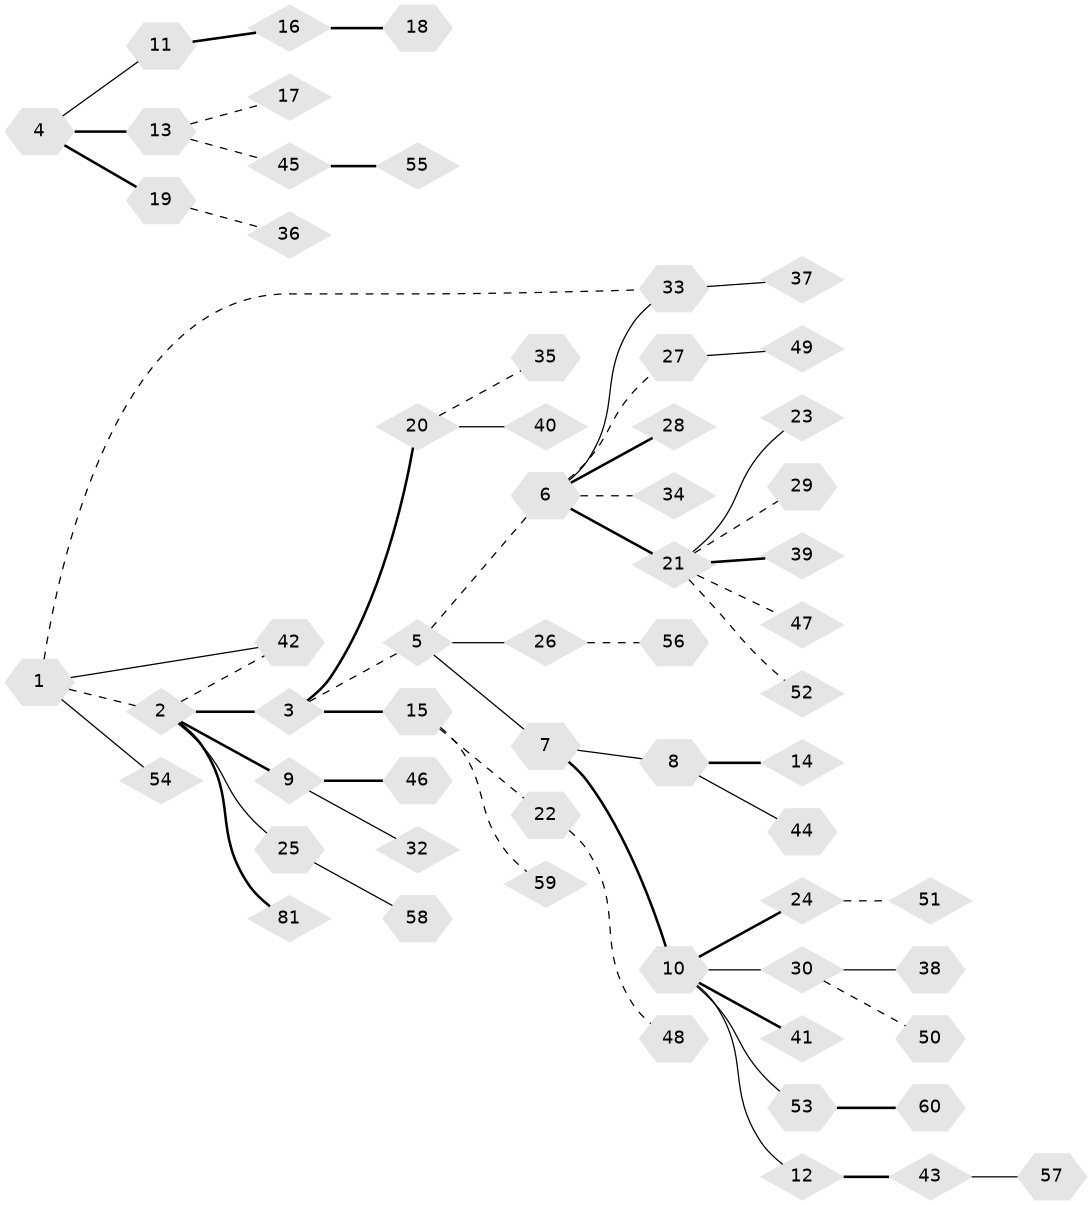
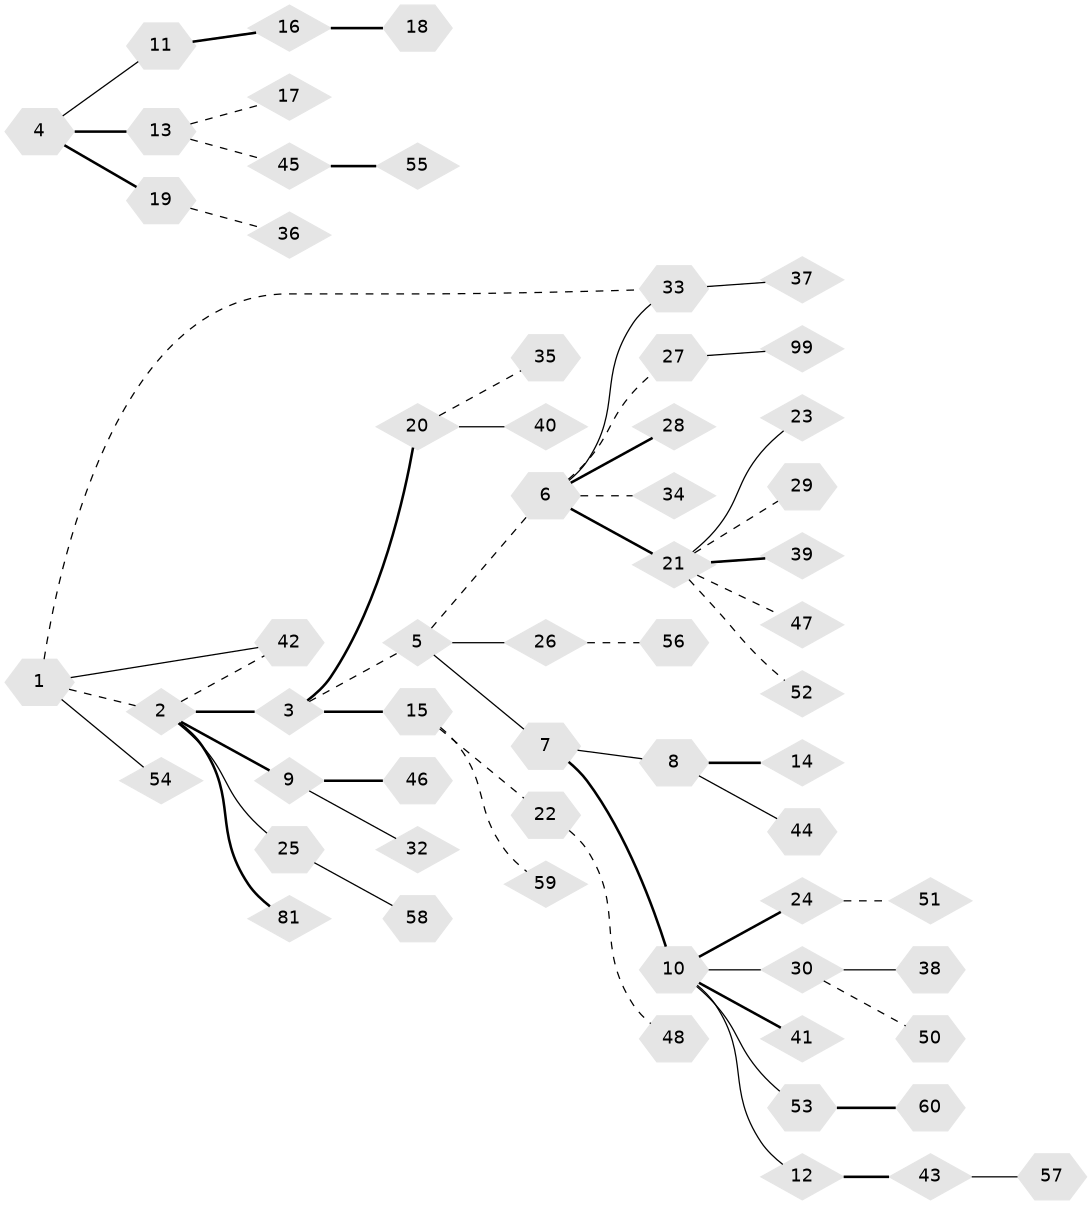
node "49": label "49" -> "99"
